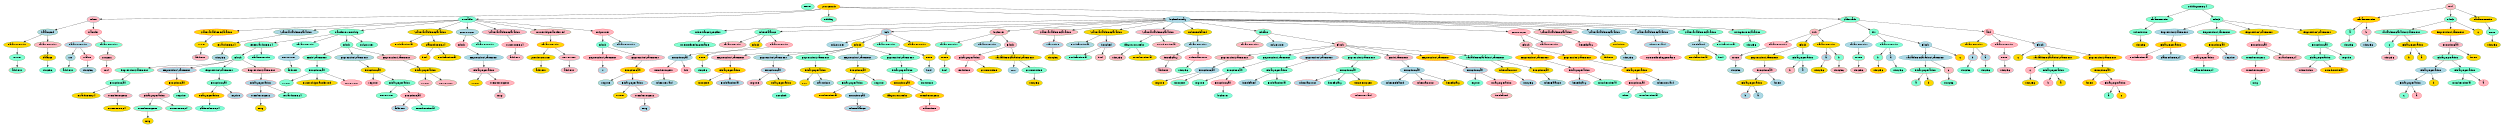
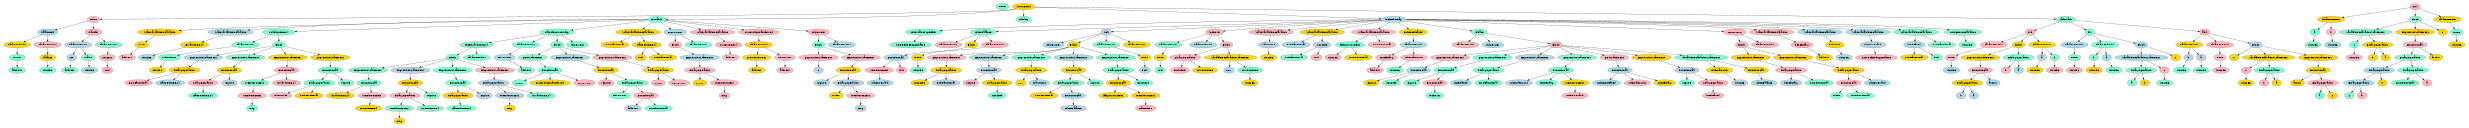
edge "Ownable" -> "solidity_TOD24": added
node "_value": fillcolor lightpink -> aquamarine
